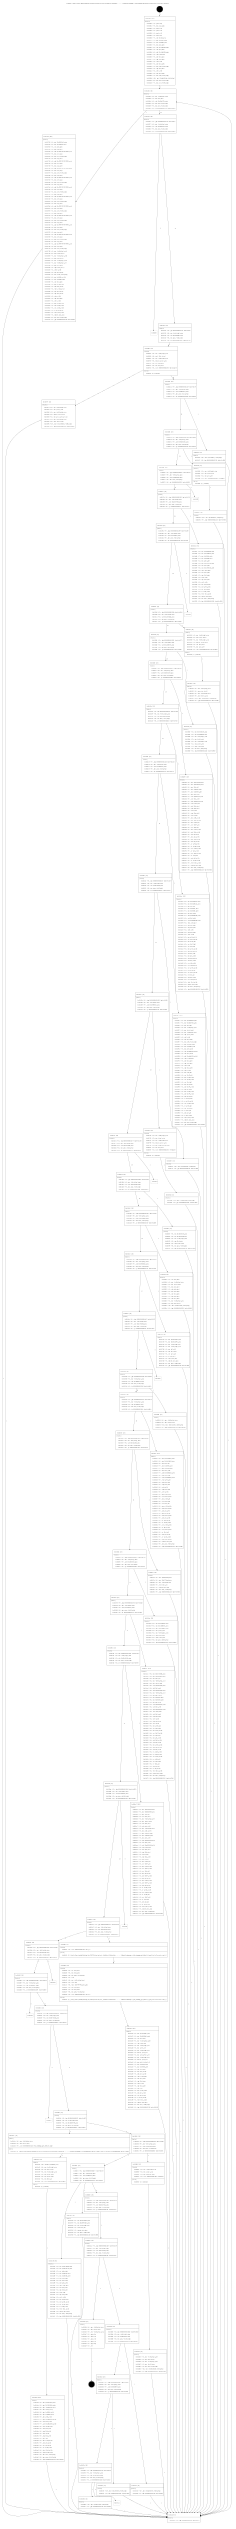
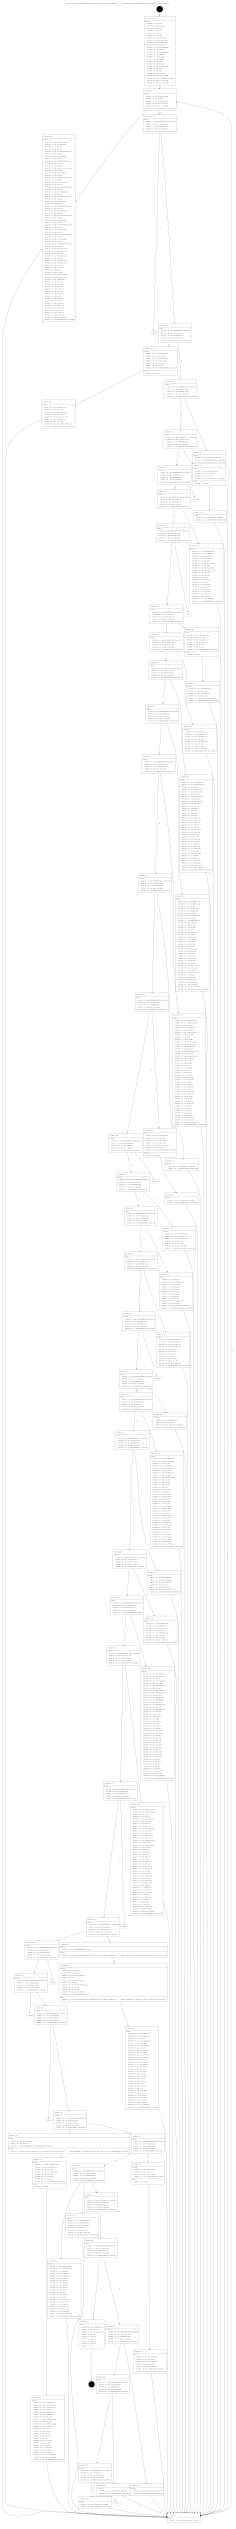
edge "0x401962 [29]" -> "0x40132a [28]": now "0x40130e [28]" -> "0x40132a [28]"
